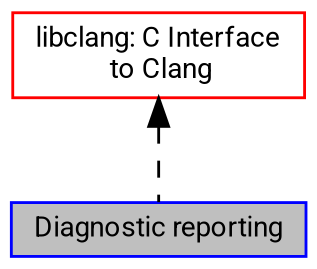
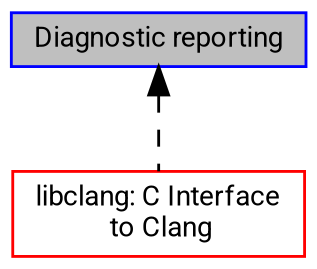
edge "Diagnostic reporting" -> "libclang: C Interface to Clang": reversed
